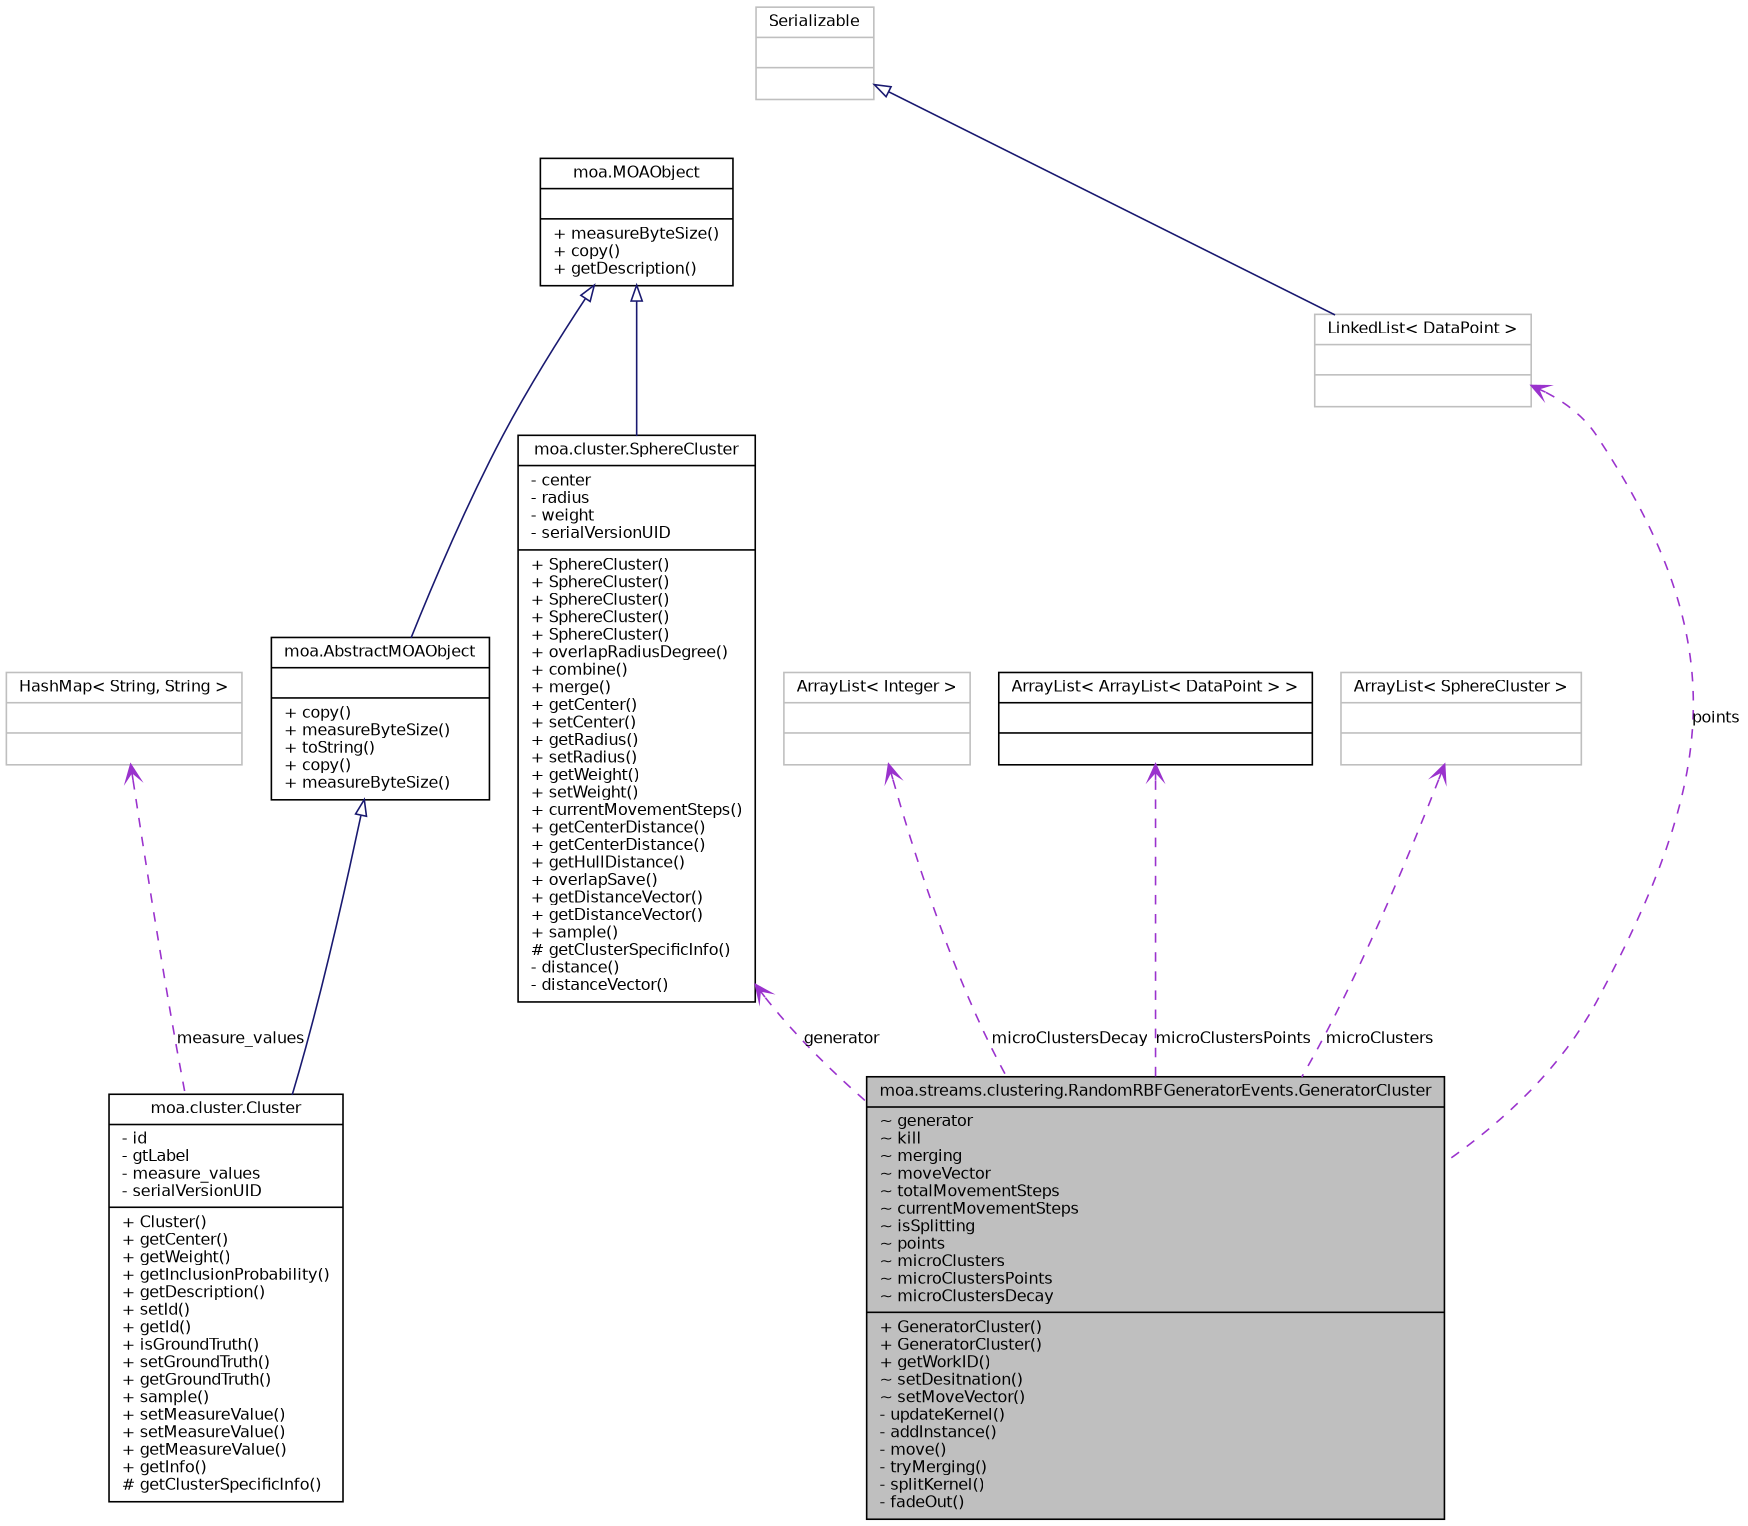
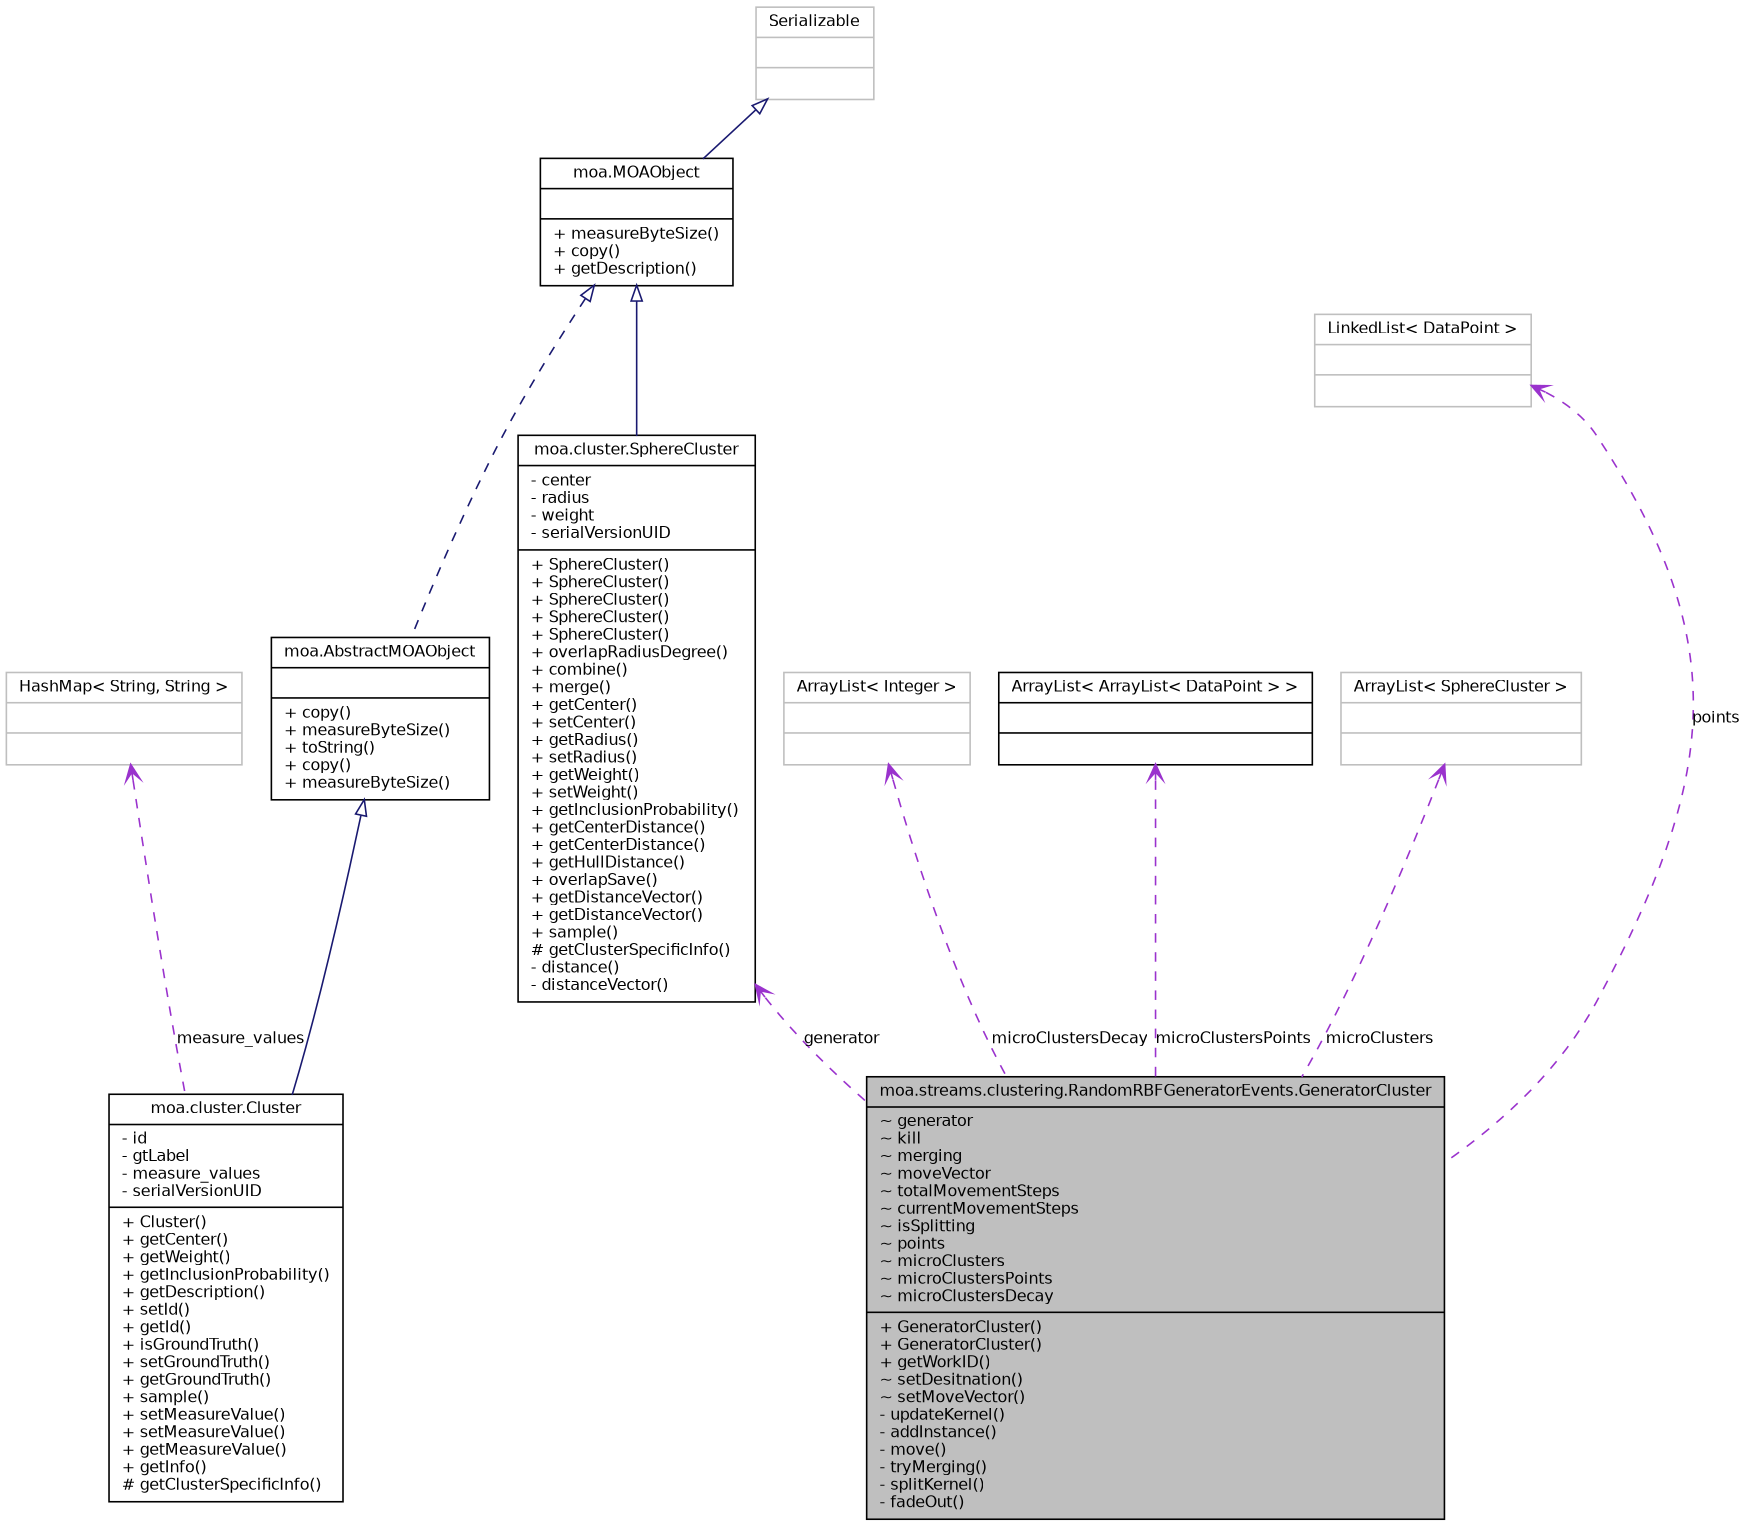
edge "LinkedList< DataPoint >" -> "Serializable": now "moa.MOAObject" -> "Serializable"
edge "moa.AbstractMOAObject" -> "moa.MOAObject": style solid -> dashed
node "moa.cluster.SphereCluster": text "+ currentMovementSteps()" -> "+ getInclusionProbability()"
